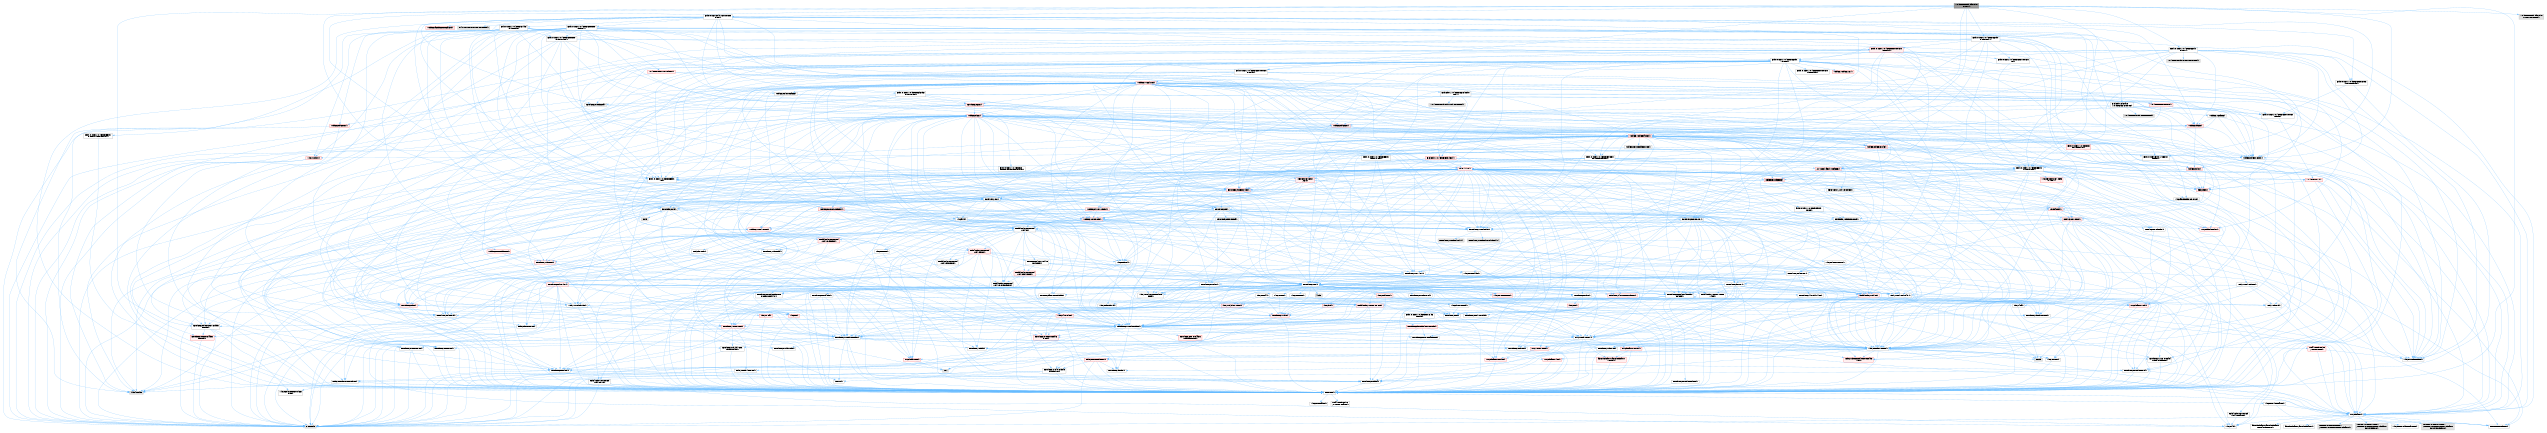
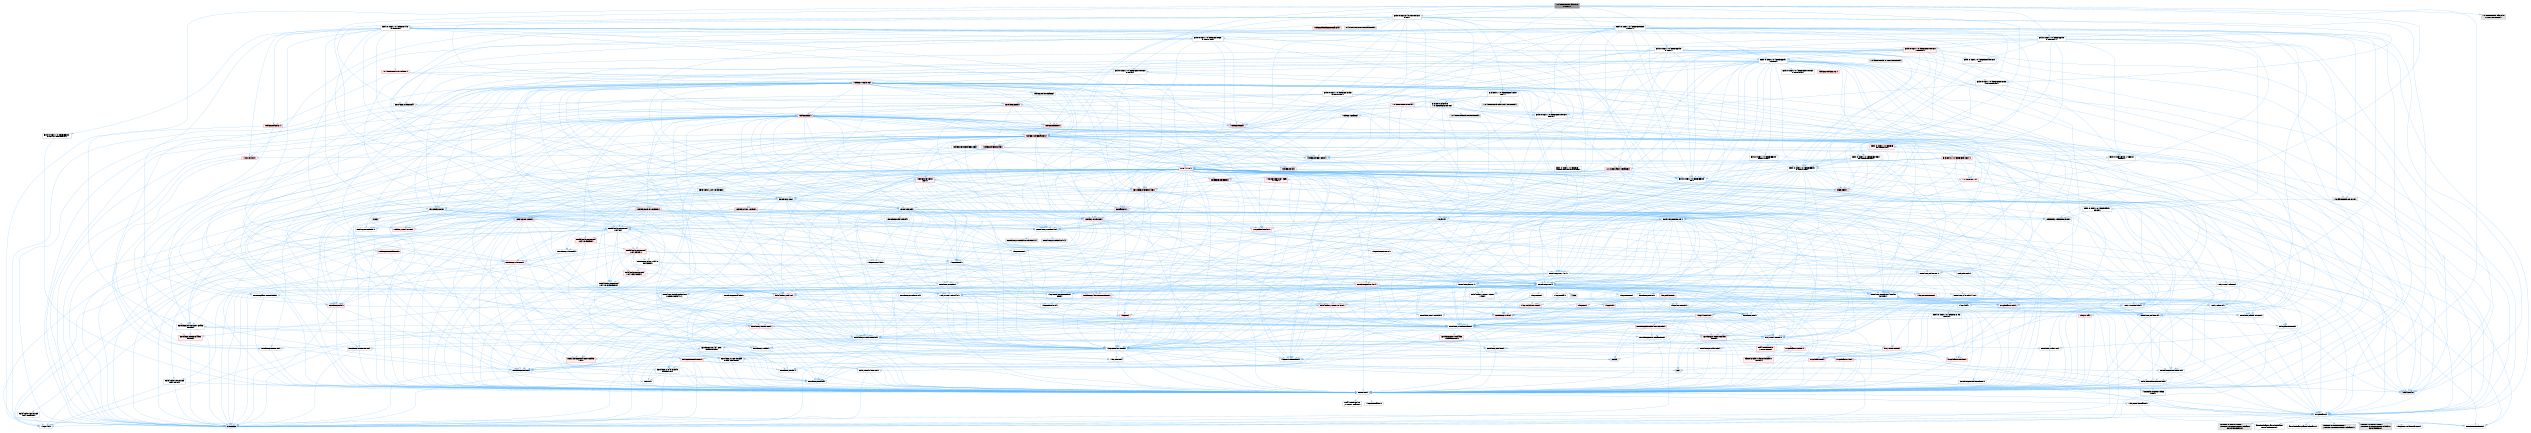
node "Serialization/Structured ArchiveSlotBase.h": removed
